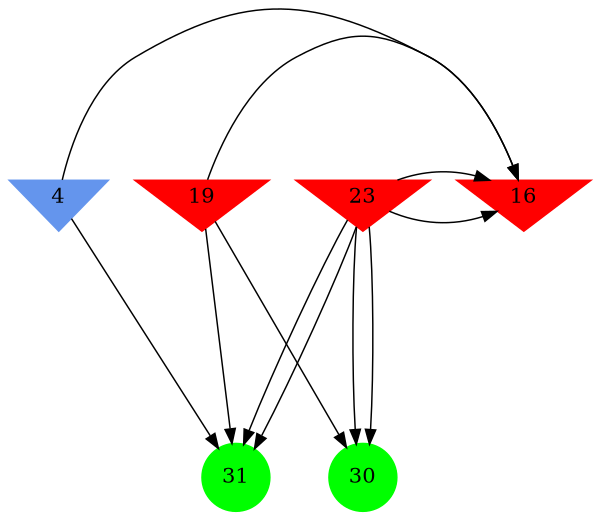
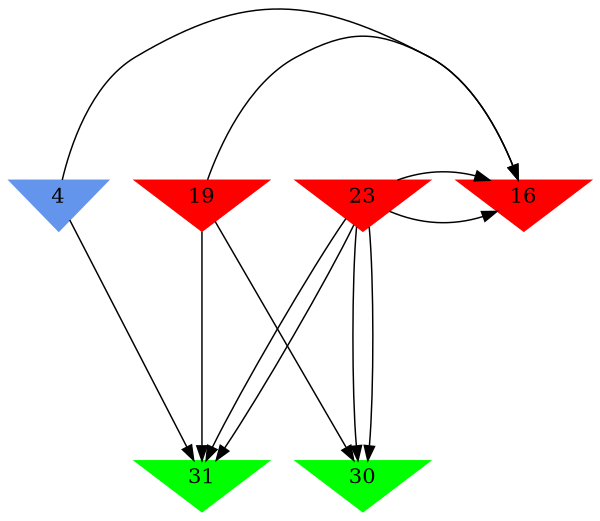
node "31": shape circle -> invtriangle
node "30": shape circle -> invtriangle
